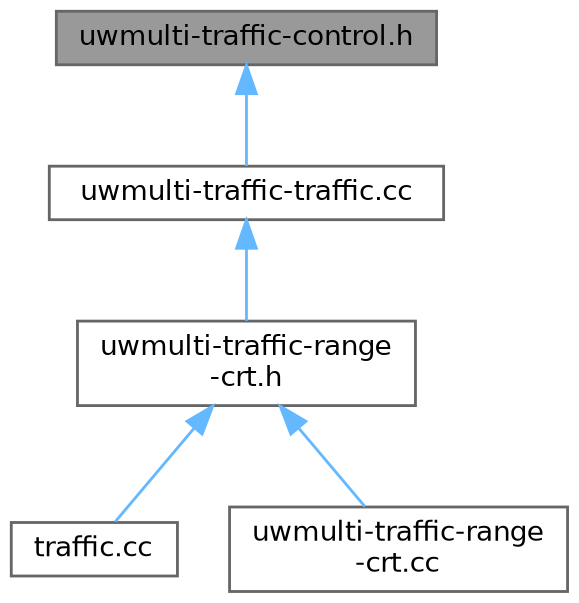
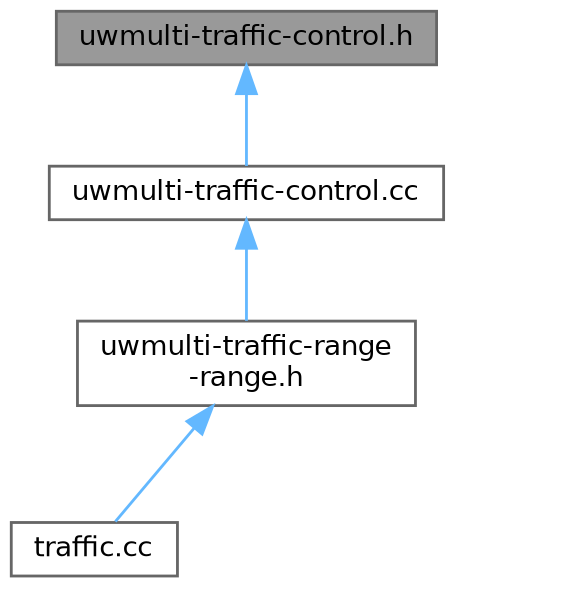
node "uwmulti-traffic-traffic.cc": label "uwmulti-traffic-traffic.cc" -> "uwmulti-traffic-control.cc"
node "uwmulti-traffic-range -crt.h": label "uwmulti-traffic-range -crt.h" -> "uwmulti-traffic-range -range.h"
node "uwmulti-traffic-range -crt.cc": removed
